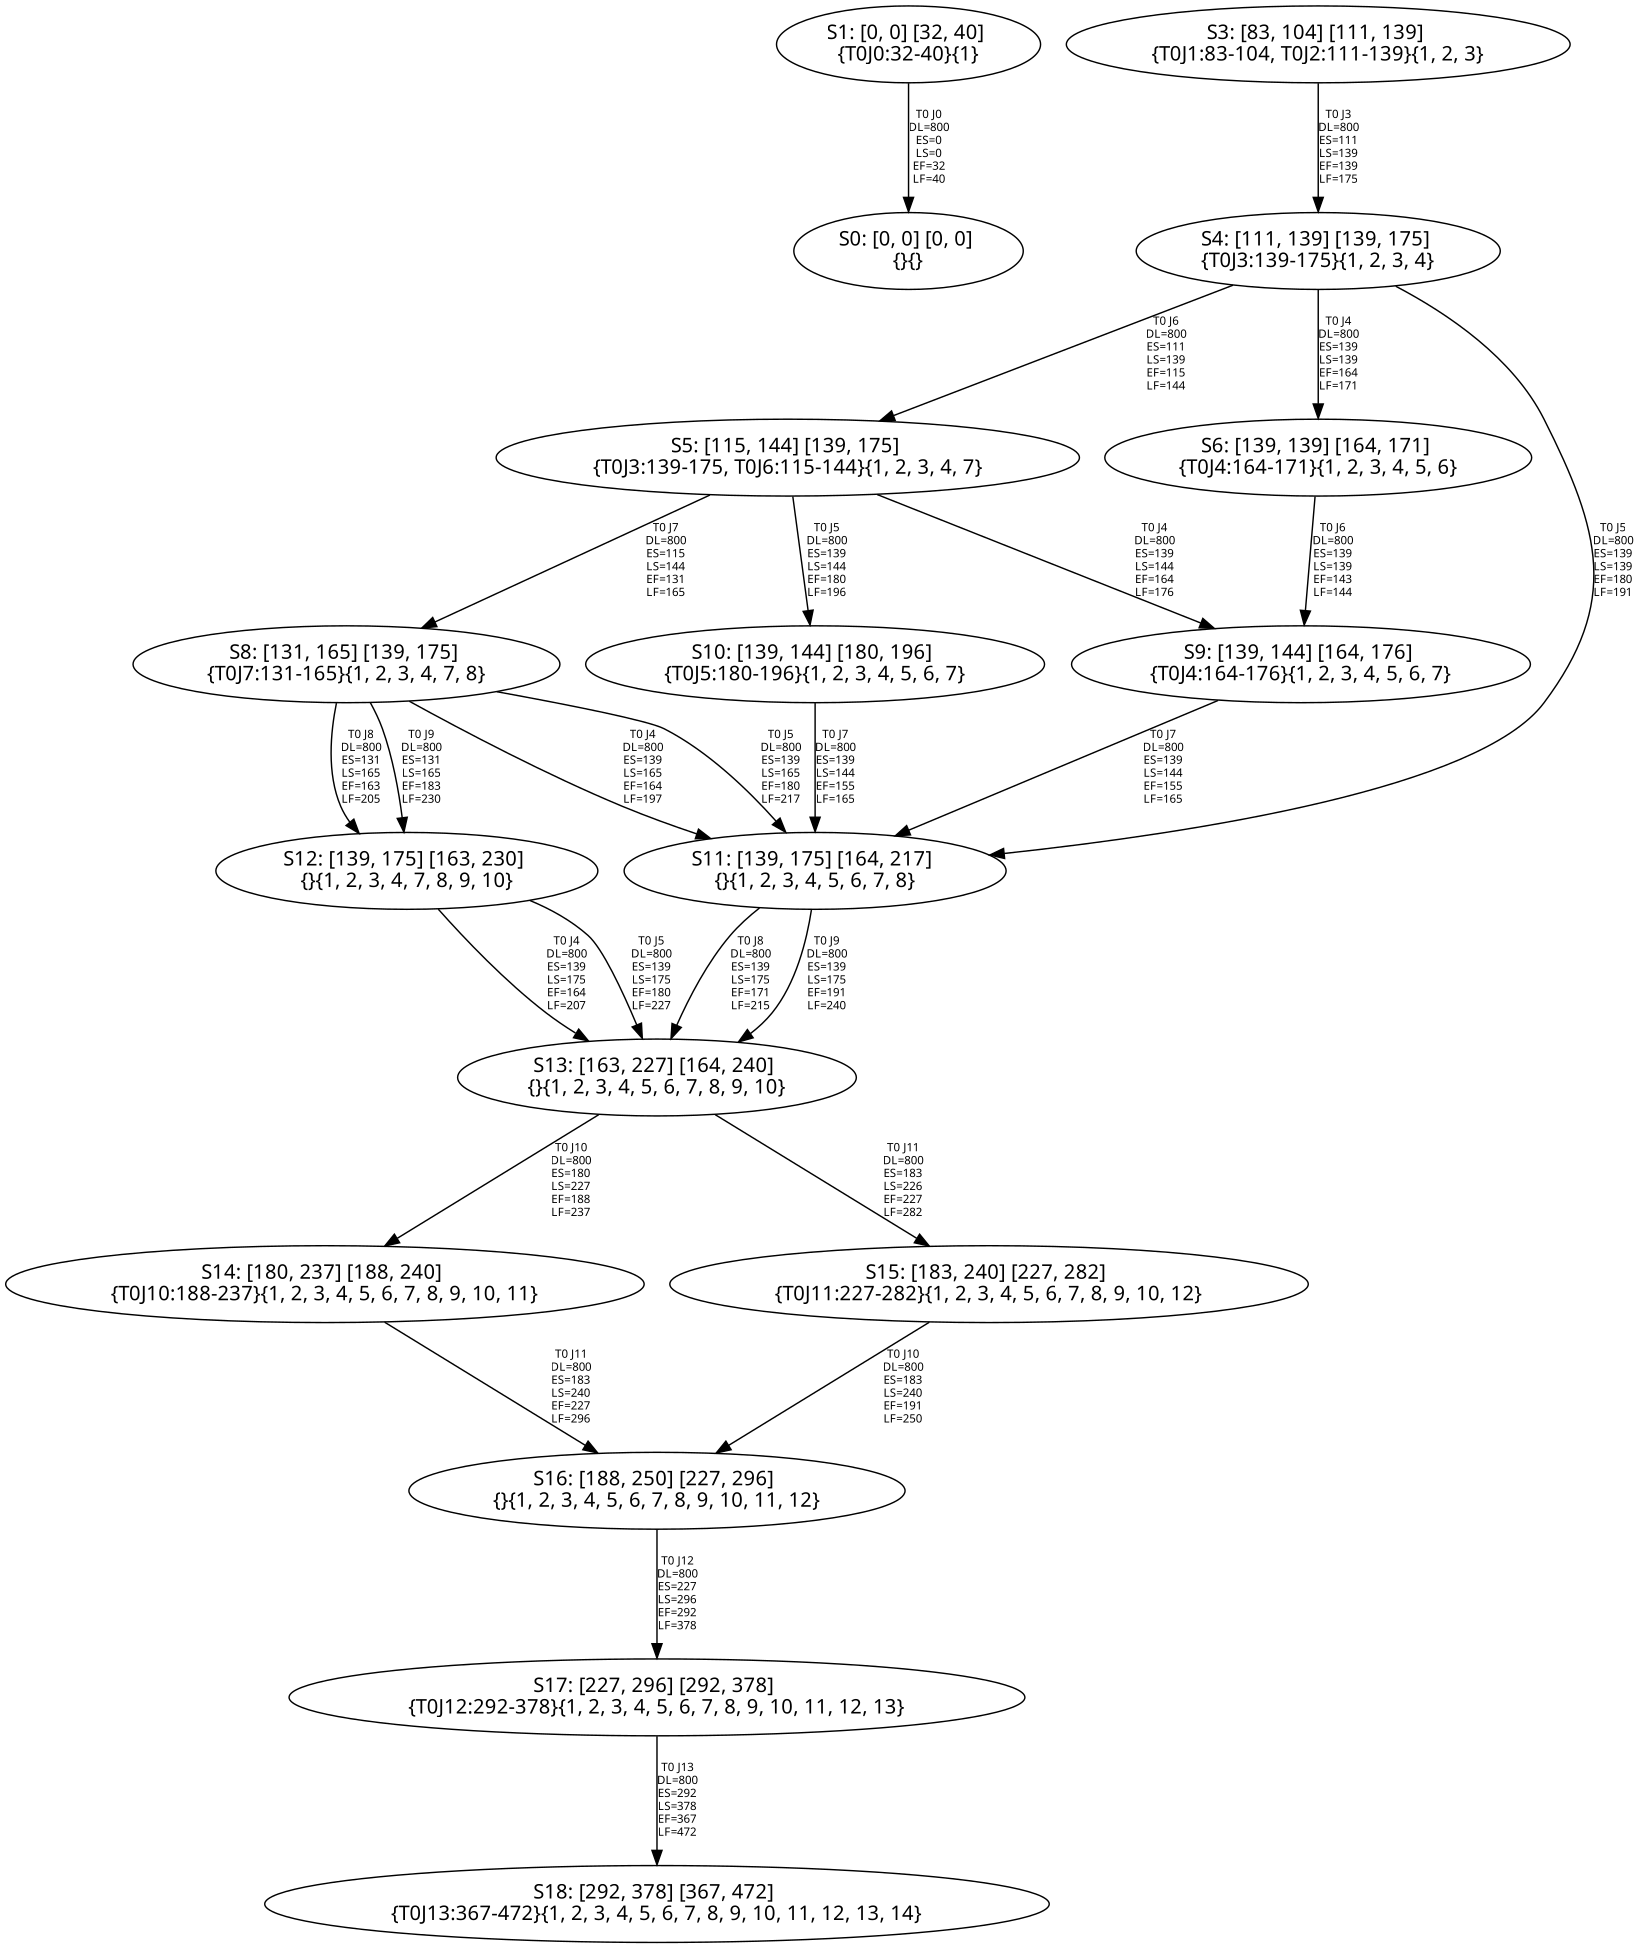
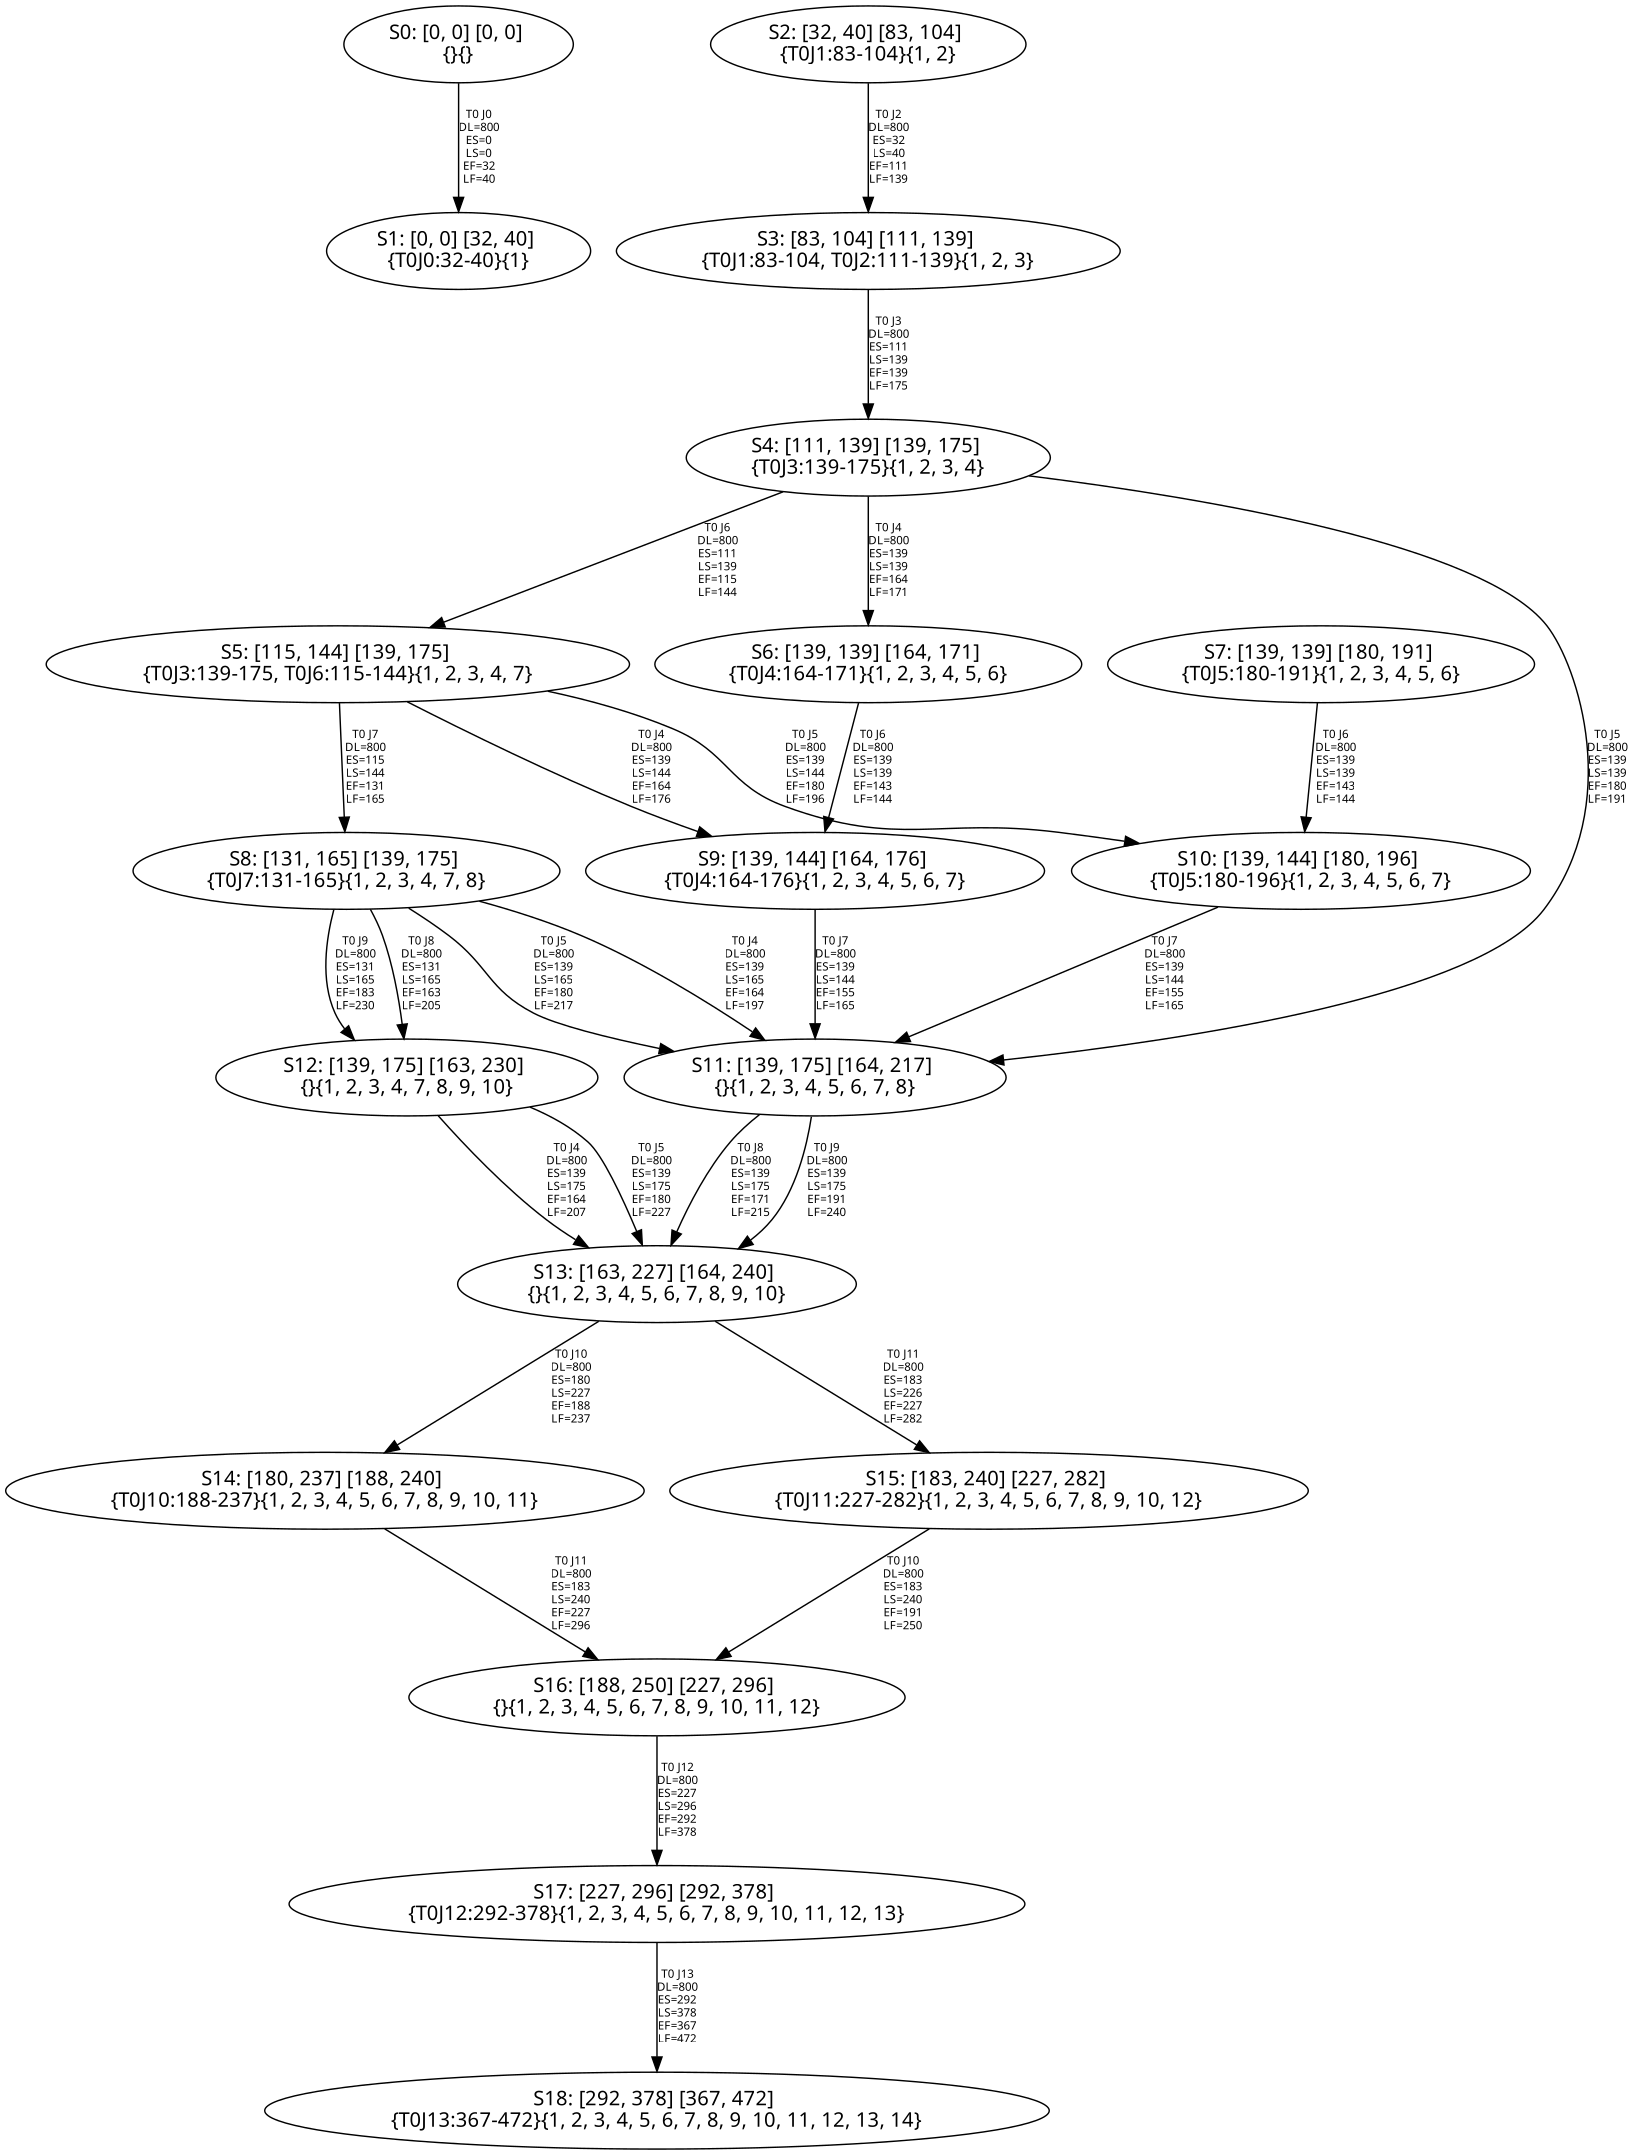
node "S2: [32, 40] [83, 104] {T0J1:83-104}{1, 2}": added
edge "S1: [0, 0] [32, 40] {T0J0:32-40}{1}" -> "S0: [0, 0] [0, 0] {}{}": reversed
node "S7: [139, 139] [180, 191] {T0J5:180-191}{1, 2, 3, 4, 5, 6}": added
